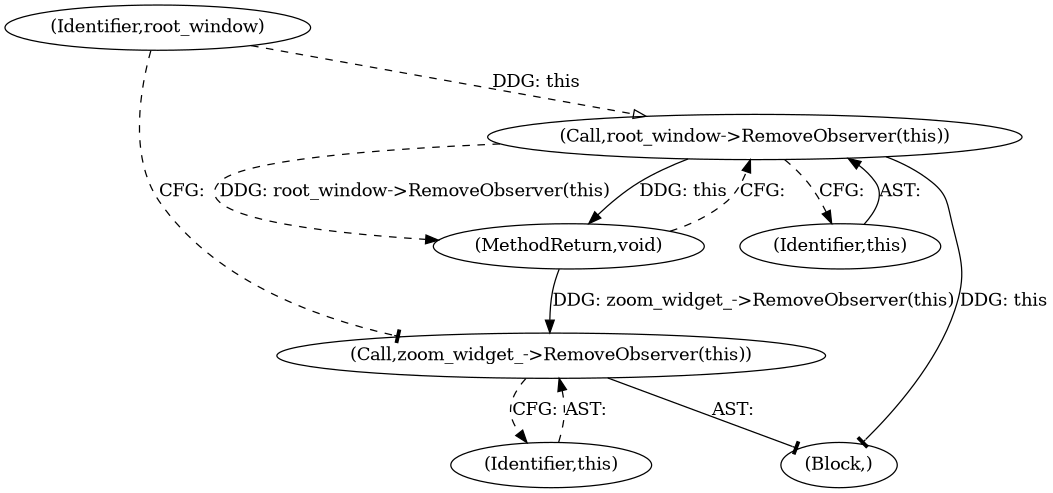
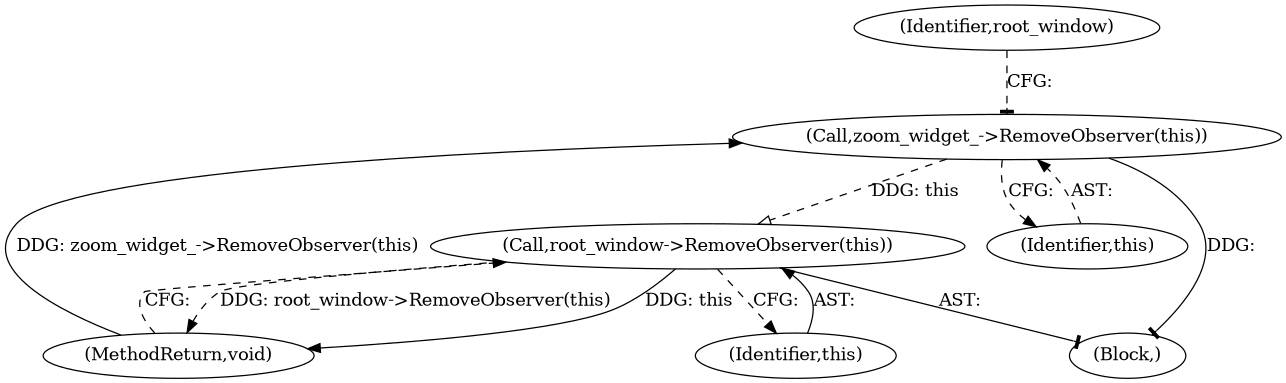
edge "(Identifier,root_window)" -> "(Call,root_window->RemoveObserver(this))": now "(Call,zoom_widget_->RemoveObserver(this))" -> "(Call,root_window->RemoveObserver(this))"
edge "(Call,root_window->RemoveObserver(this))" -> "(Block,)": label "DDG: this" -> "AST: "
edge "(Call,zoom_widget_->RemoveObserver(this))" -> "(Block,)": label "AST: " -> "DDG: "
